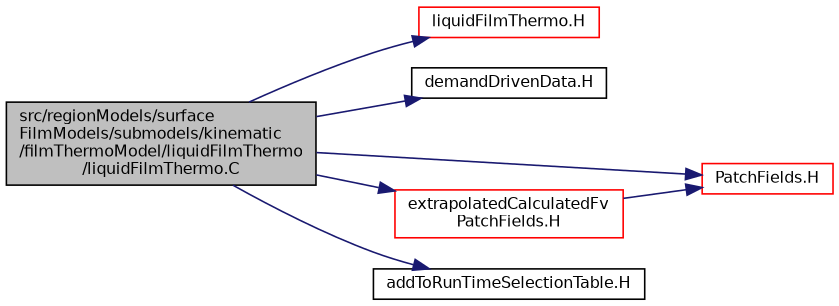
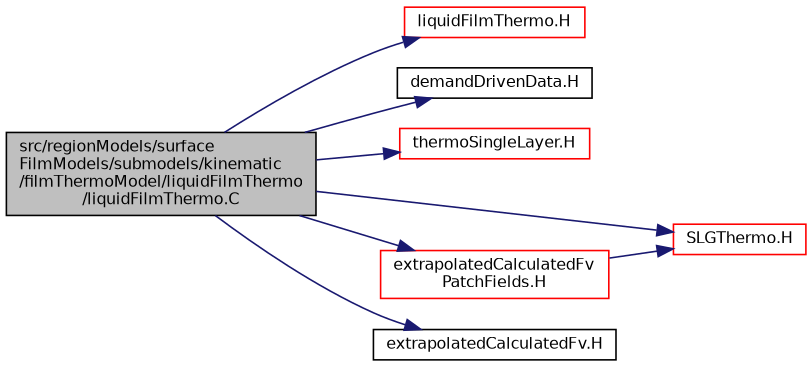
node "thermoSingleLayer.H": added
node "PatchFields.H": label "PatchFields.H" -> "SLGThermo.H"
node "addToRunTimeSelectionTable.H": label "addToRunTimeSelectionTable.H" -> "extrapolatedCalculatedFv.H"
